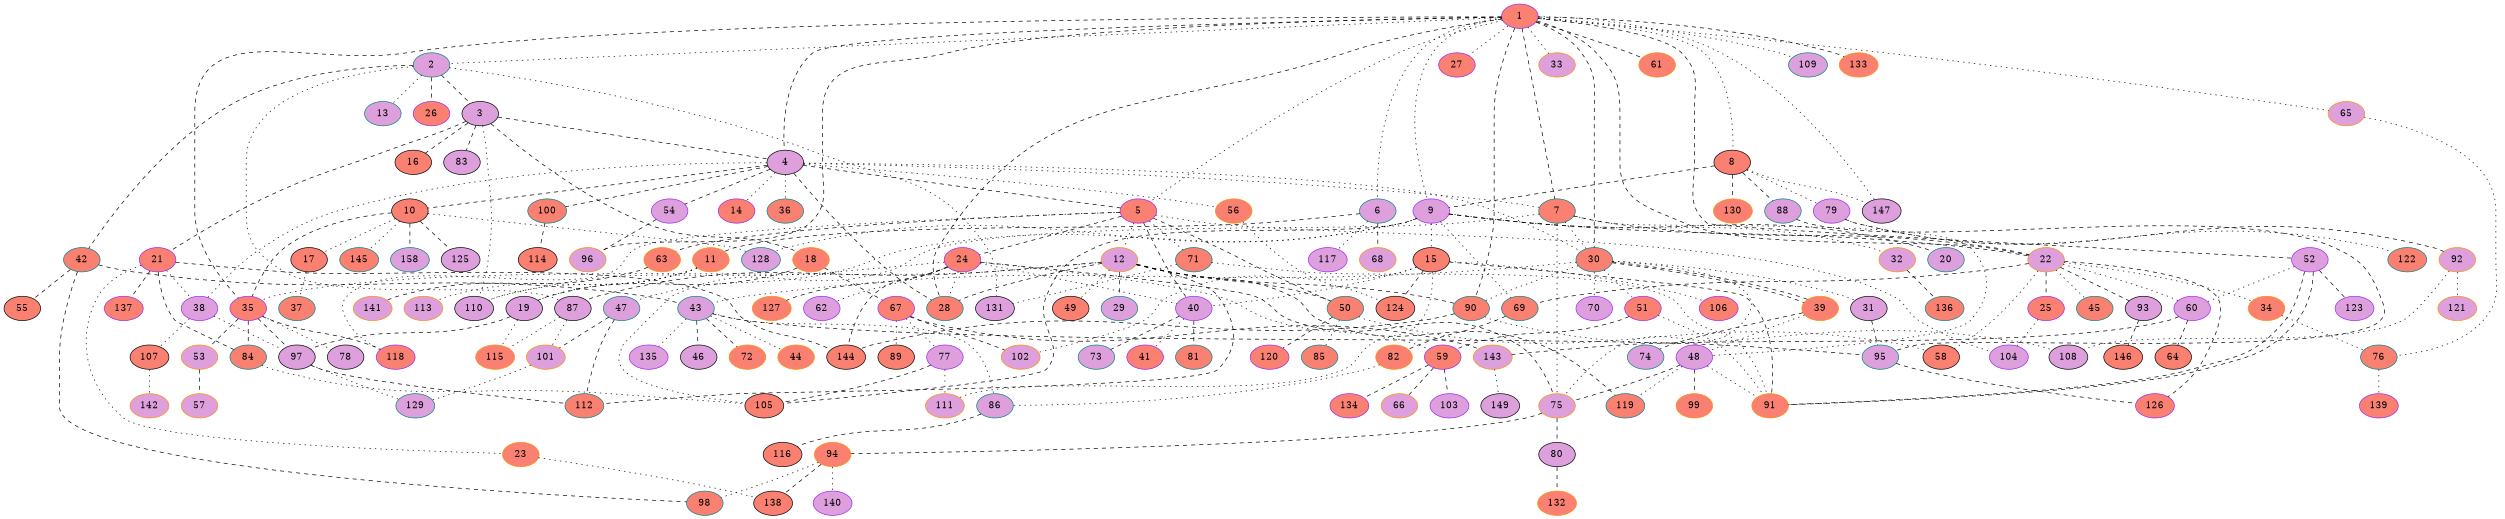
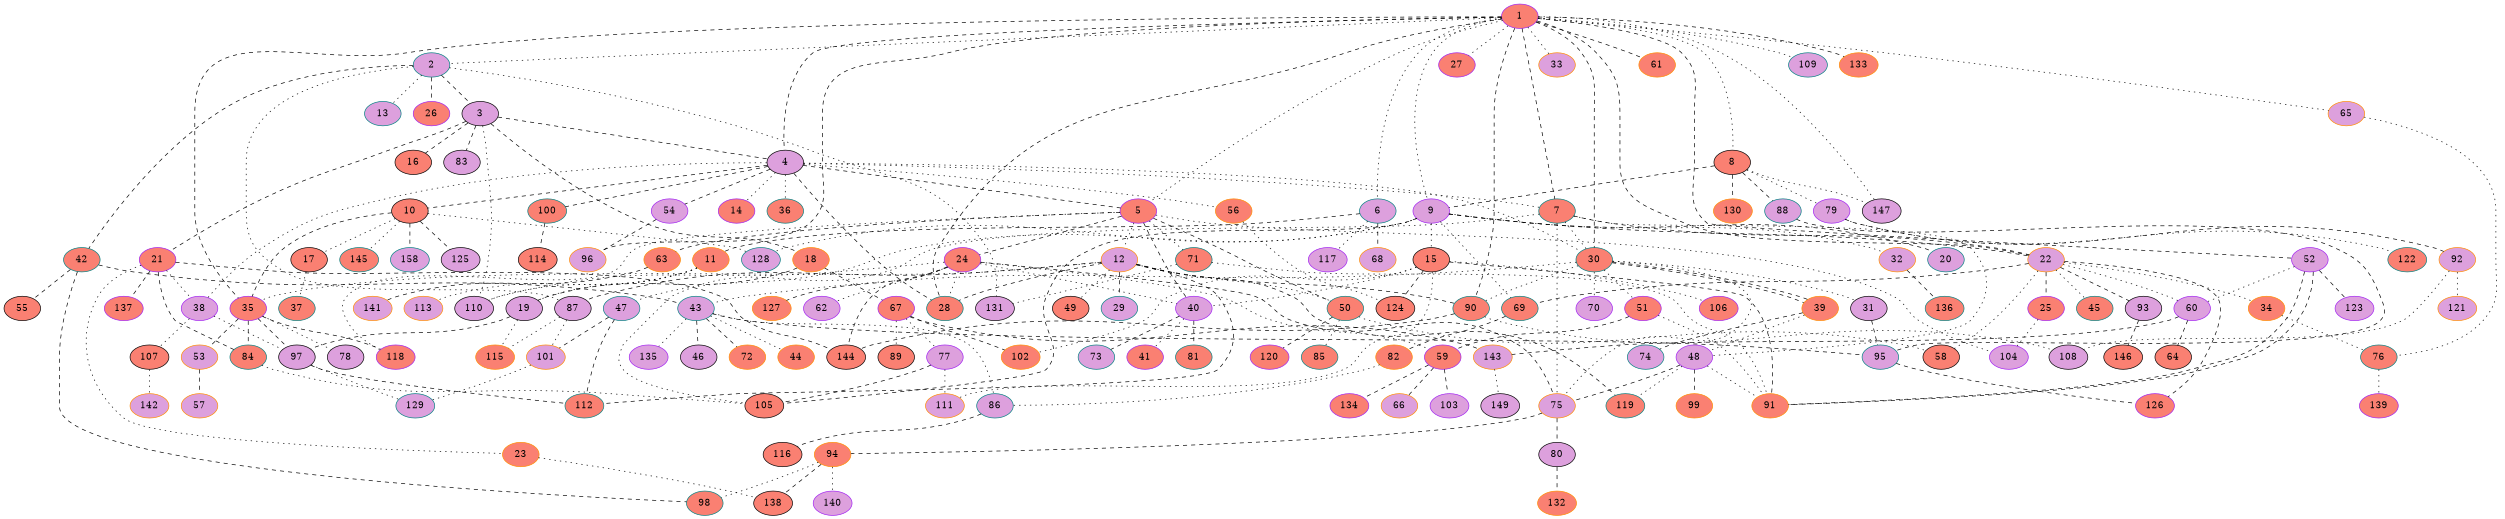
edge "12" -- "50": style dashed -> dotted
node "102": fillcolor plum -> salmon
